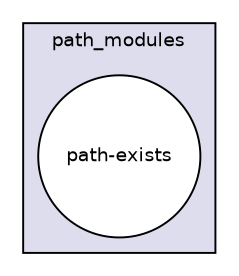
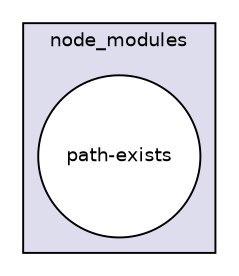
cluster "path_modules": label "path_modules" -> "node_modules"
